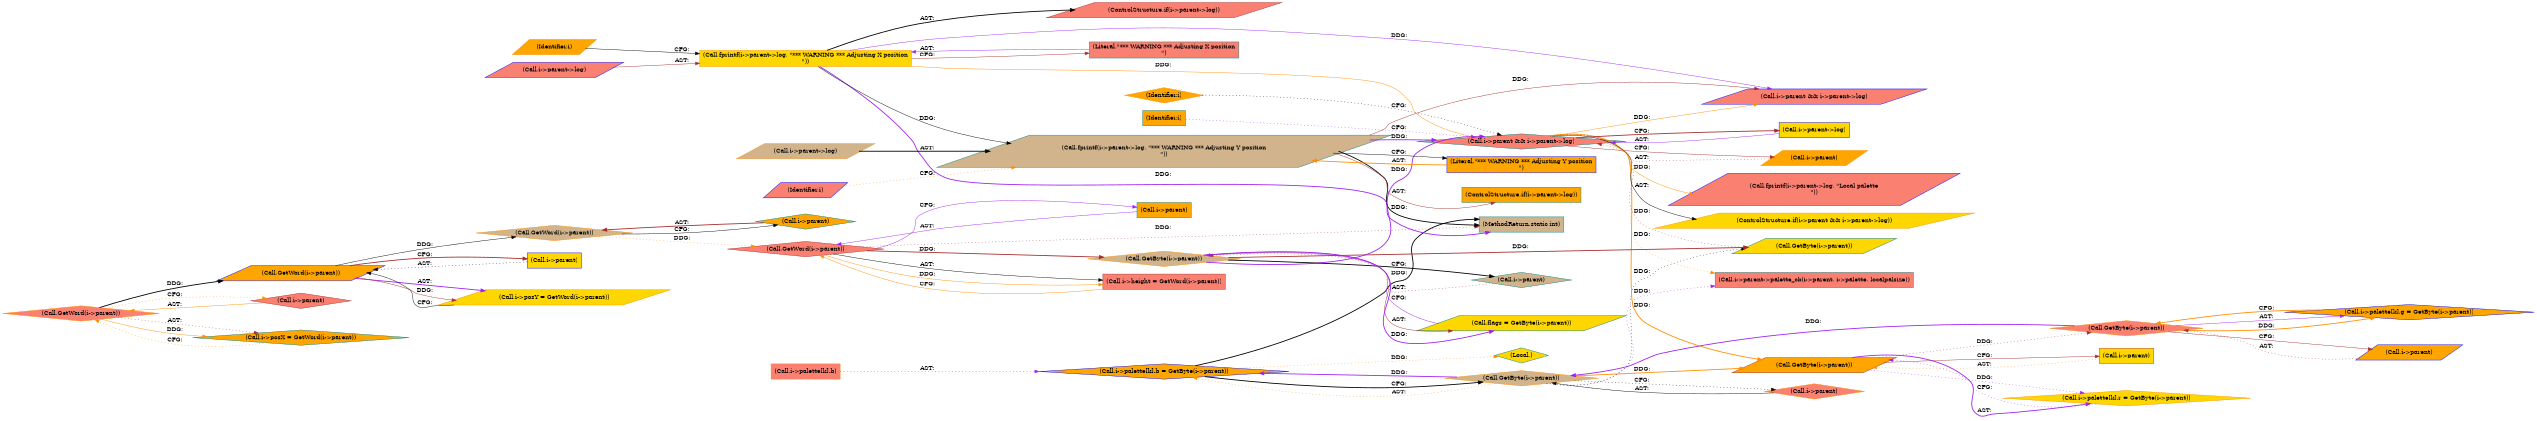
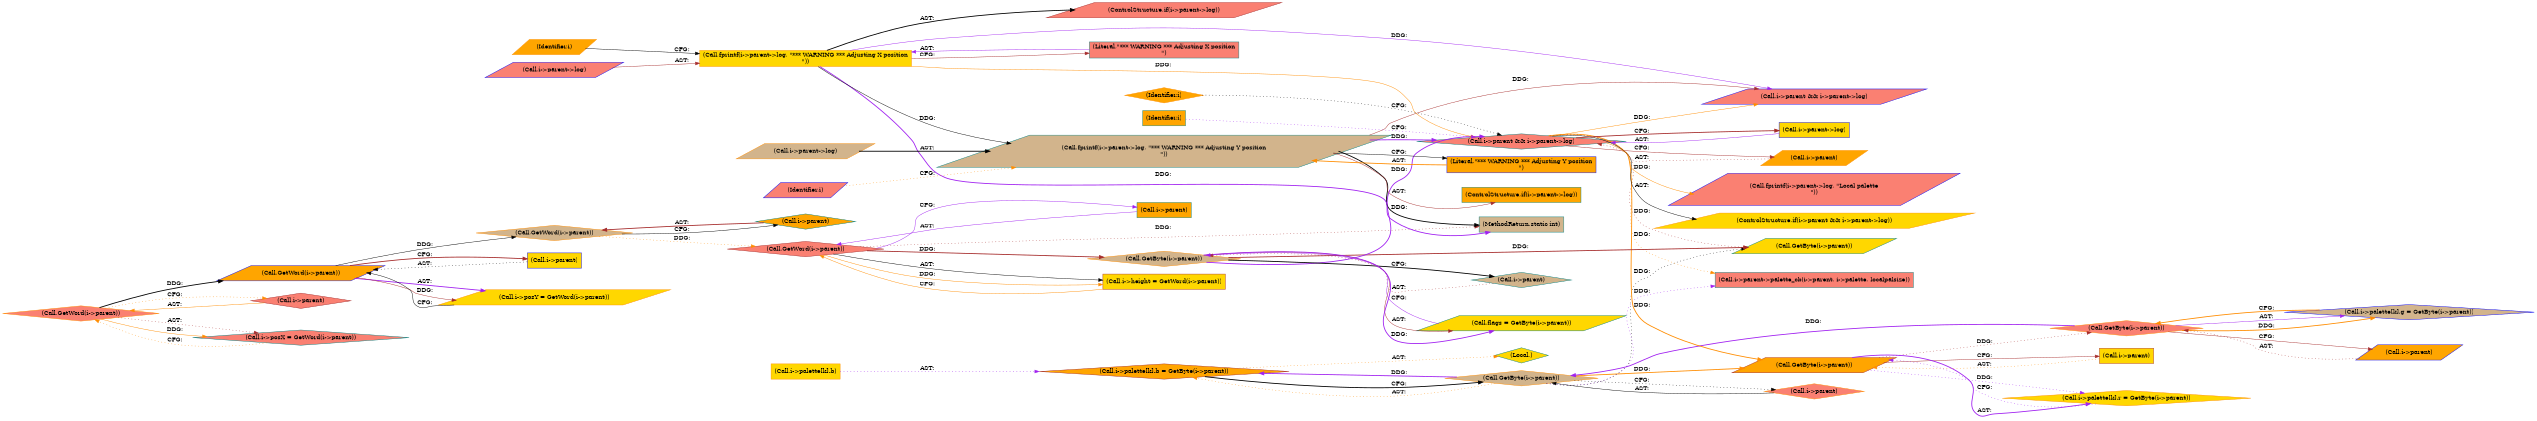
node "(Call,i->height = GetWord(i->parent))": fillcolor salmon -> gold
edge "(Call,i->palette[k].b = GetByte(i->parent))" -> "(MethodReturn,static int)": removed, label "DDG:"
node "(Call,i->palette[k].g = GetByte(i->parent))": fillcolor orange -> tan
node "(Call,i->posX = GetWord(i->parent))": fillcolor orange -> salmon
edge "(Call,i->palette[k].b = GetByte(i->parent))" -> "(Local,)": label "DDG: " -> "AST: "
node "(Call,i->palette[k].b)": fillcolor salmon -> gold
node "(Call,i->palette[k].b = GetByte(i->parent))": color blue -> brown
